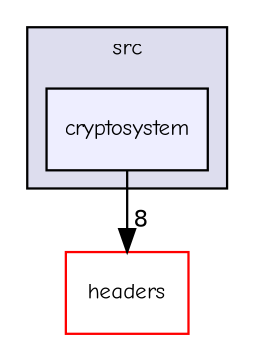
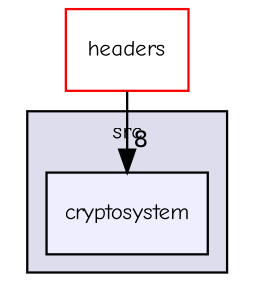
edge "cryptosystem" -> "headers": reversed
